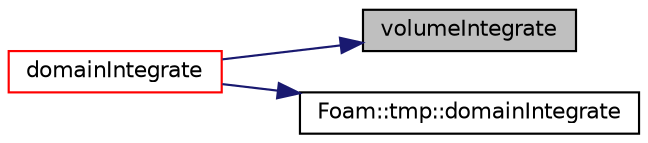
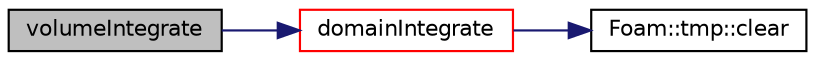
edge "domainIntegrate" -> "volumeIntegrate": reversed
node "Foam::tmp::domainIntegrate": label "Foam::tmp::domainIntegrate" -> "Foam::tmp::clear"
